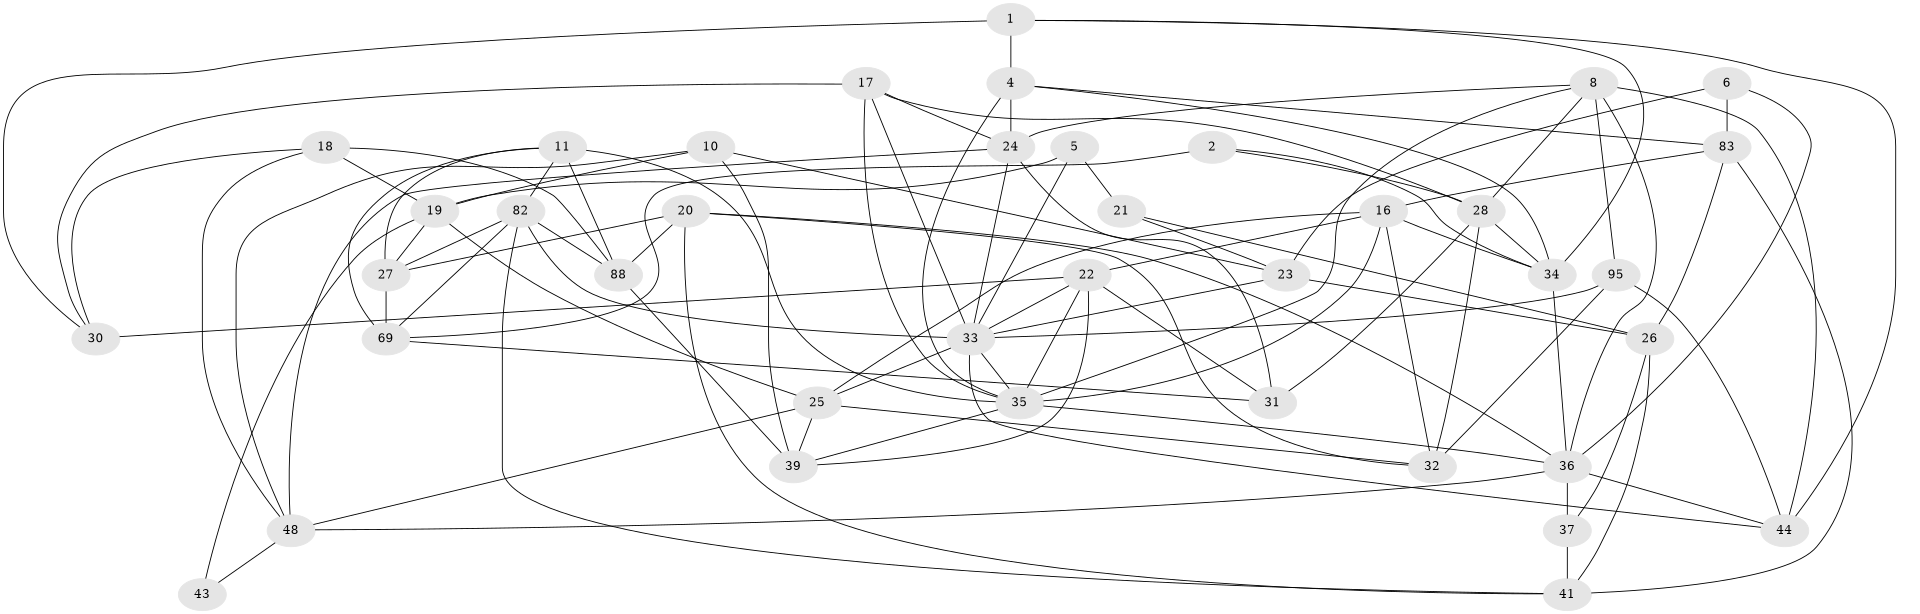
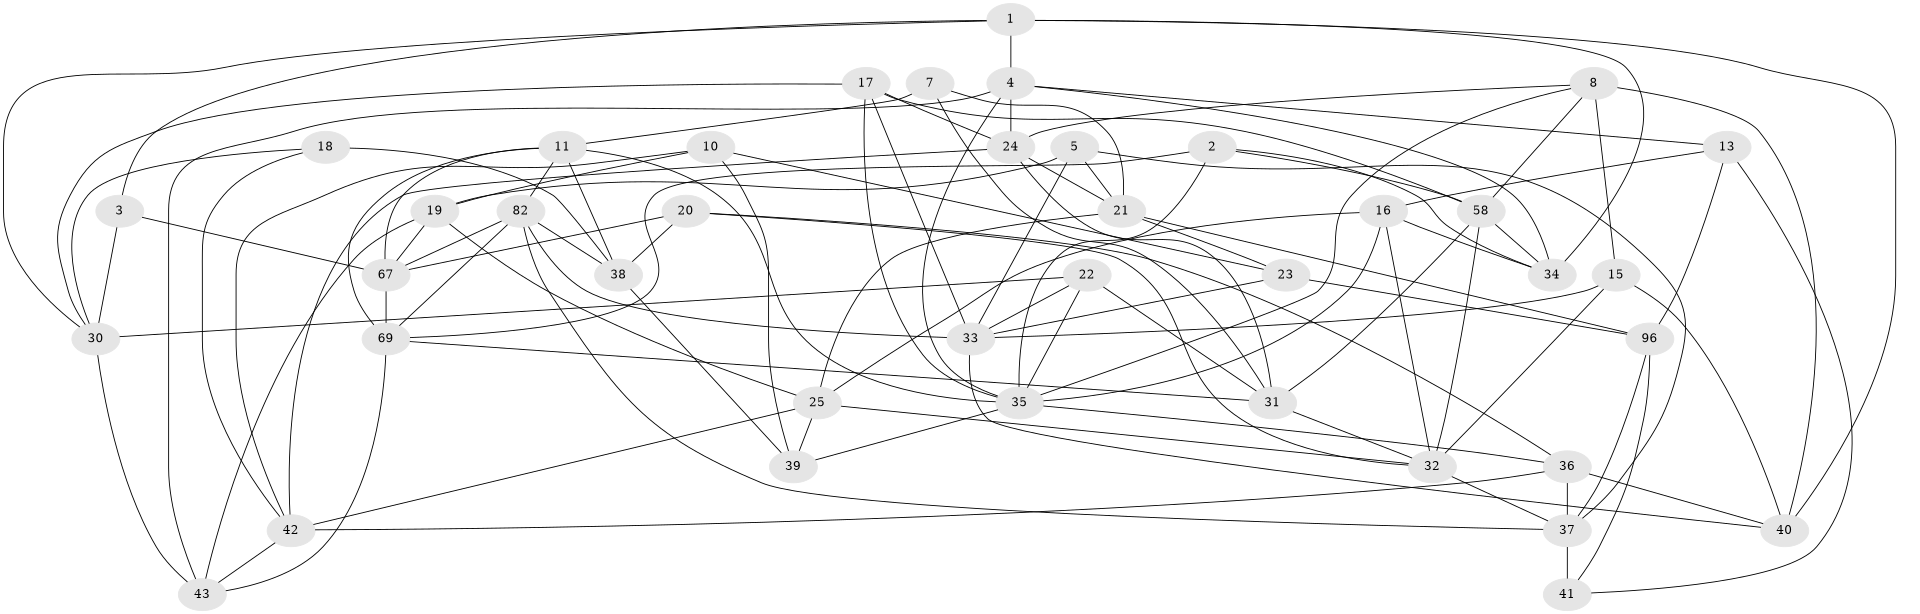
node "7": added
node "6": removed
edge "4" -- "43": added
node "83": label "83" -> "13"
edge "18" -- "19": removed
edge "5" -- "37": added
node "3": added
node "28": label "28" -> "58"
edge "24" -- "33": now "24" -- "21"
edge "16" -- "22": removed
node "27": label "27" -> "67"
node "88": label "88" -> "38"
node "95": label "95" -> "15"
edge "8" -- "36": removed
node "26": label "26" -> "96"
edge "33" -- "25": now "21" -- "25"
edge "33" -- "35": now "2" -- "35"
edge "34" -- "36": removed
edge "31" -- "32": added
edge "22" -- "39": removed
edge "30" -- "43": added
edge "32" -- "37": added
edge "69" -- "43": added
node "48": label "48" -> "42"
node "44": label "44" -> "40"
edge "20" -- "41": removed
edge "82" -- "41": now "82" -- "37"
